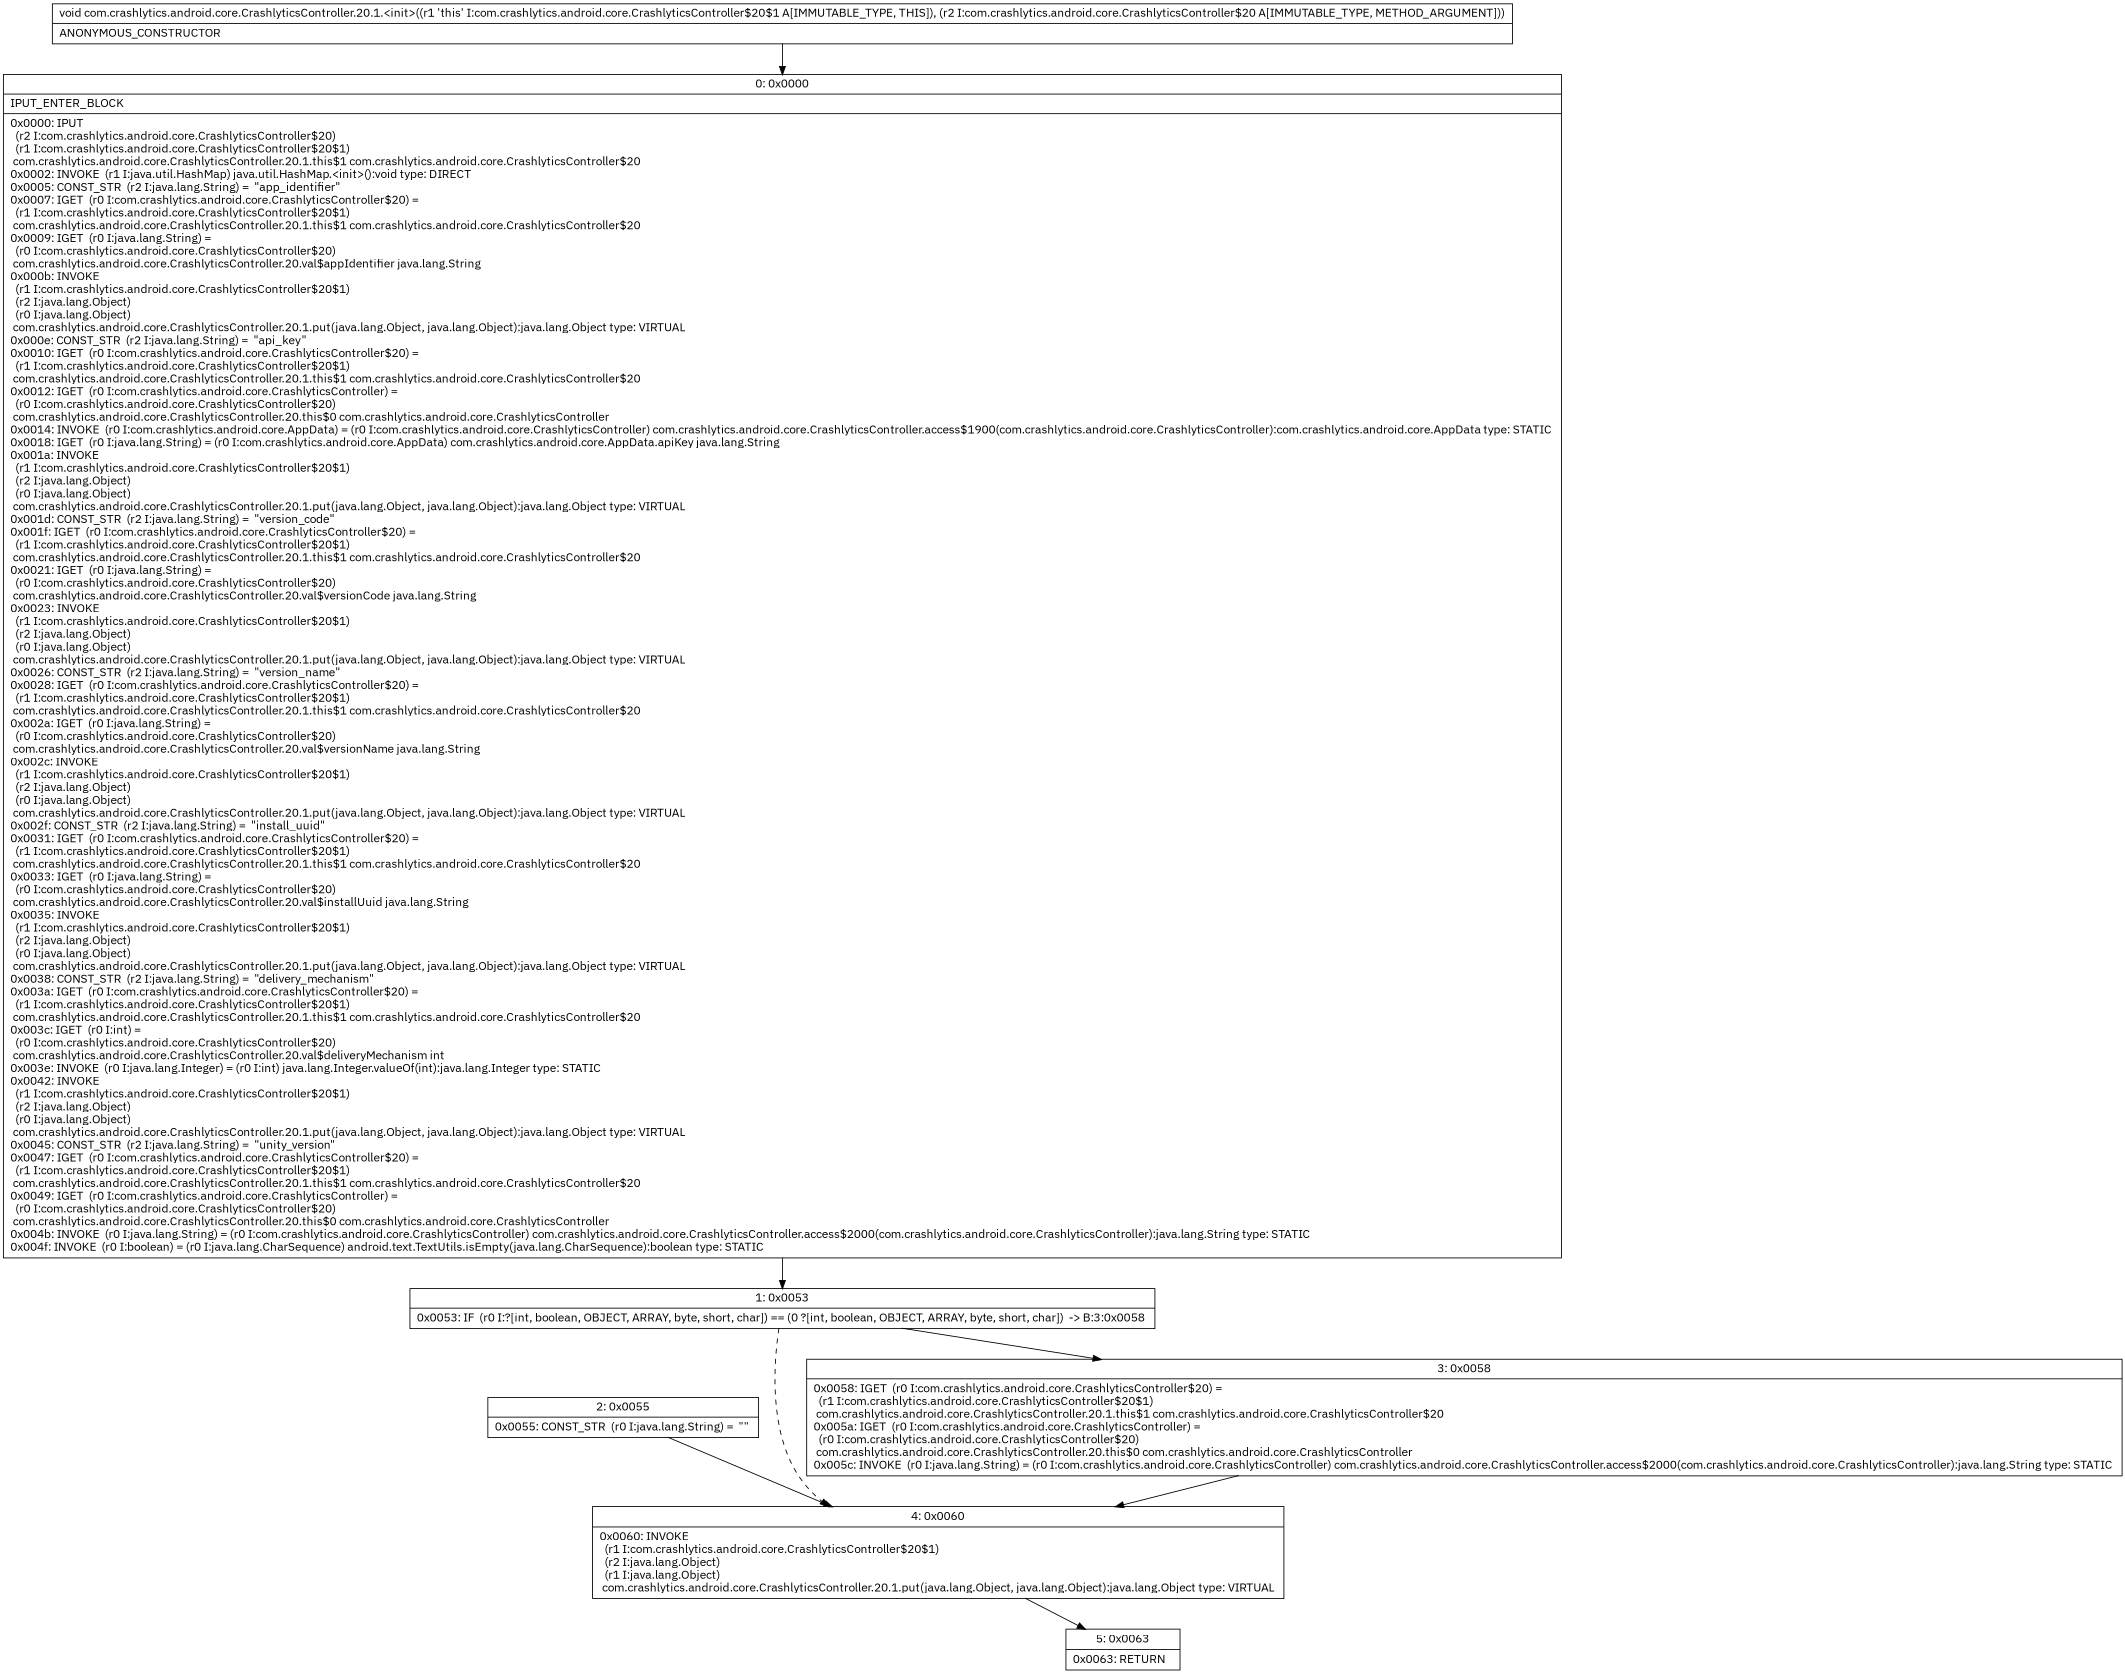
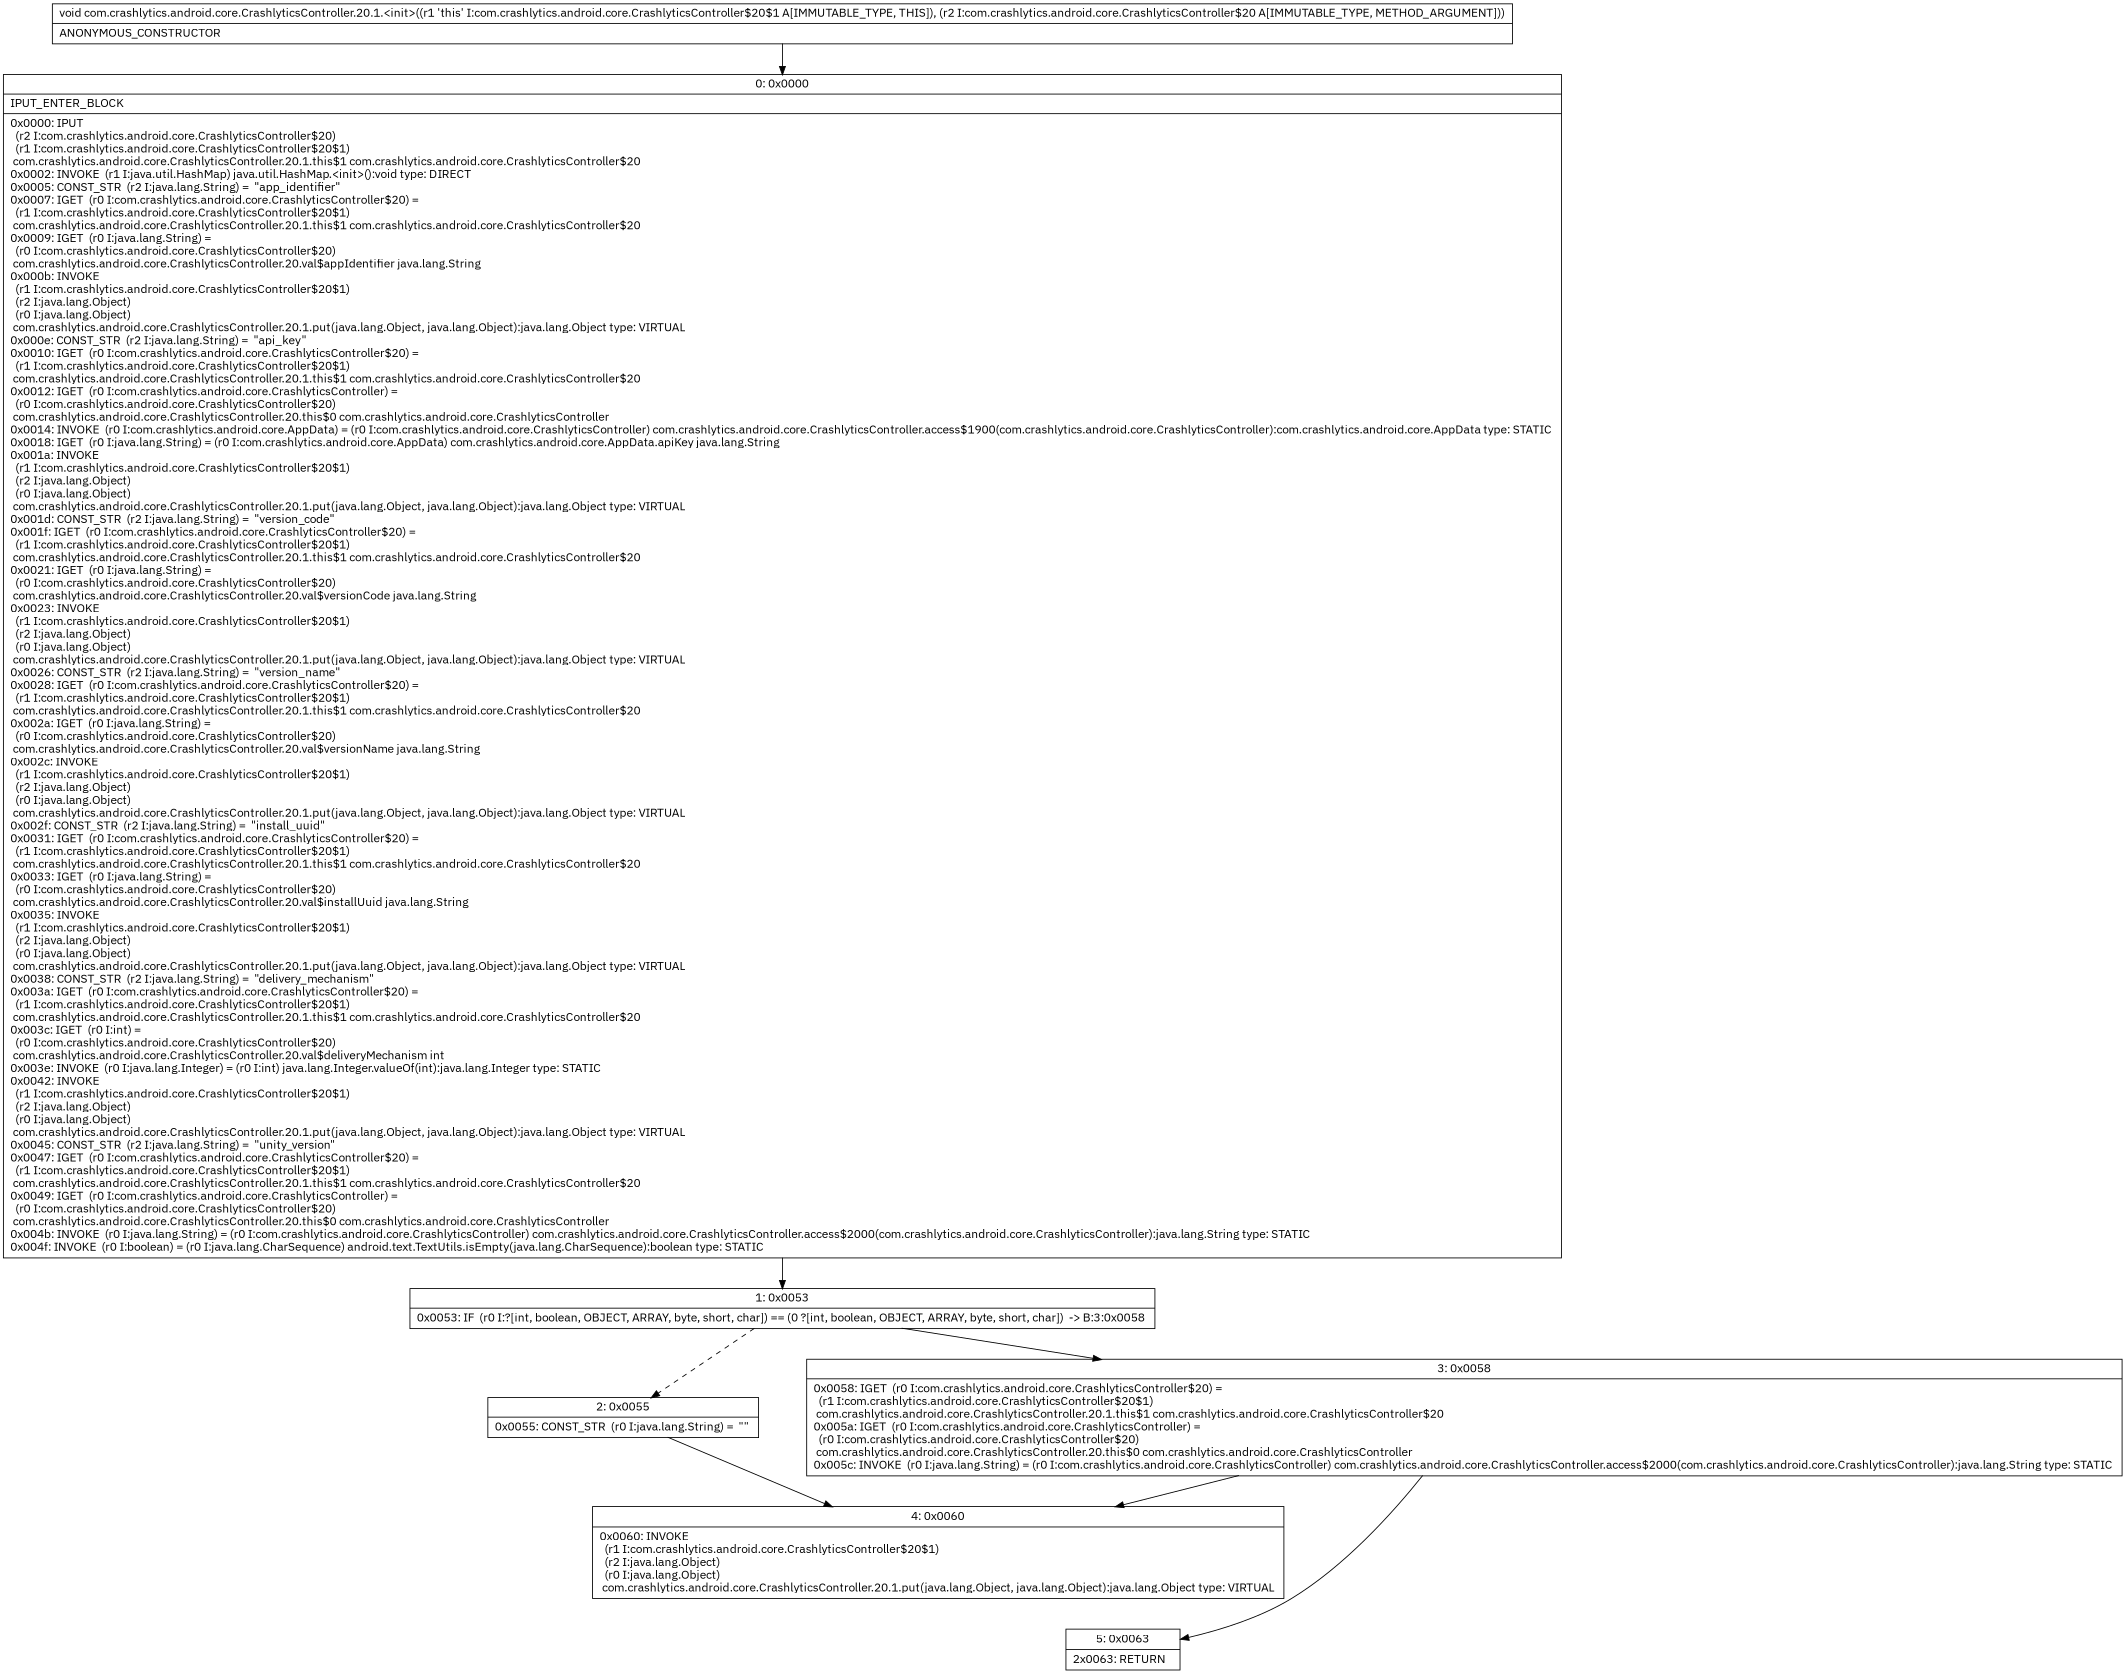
edge "1: 0x0053" -> "4: 0x0060": now "1: 0x0053" -> "2: 0x0055"
node "4: 0x0060": text "(r1 I:java.lang.Object)" -> "(r0 I:java.lang.Object)"
edge "4: 0x0060" -> "5: 0x0063": now "3: 0x0058" -> "5: 0x0063"
node "5: 0x0063": text "0x0063: RETURN" -> "2x0063: RETURN"
